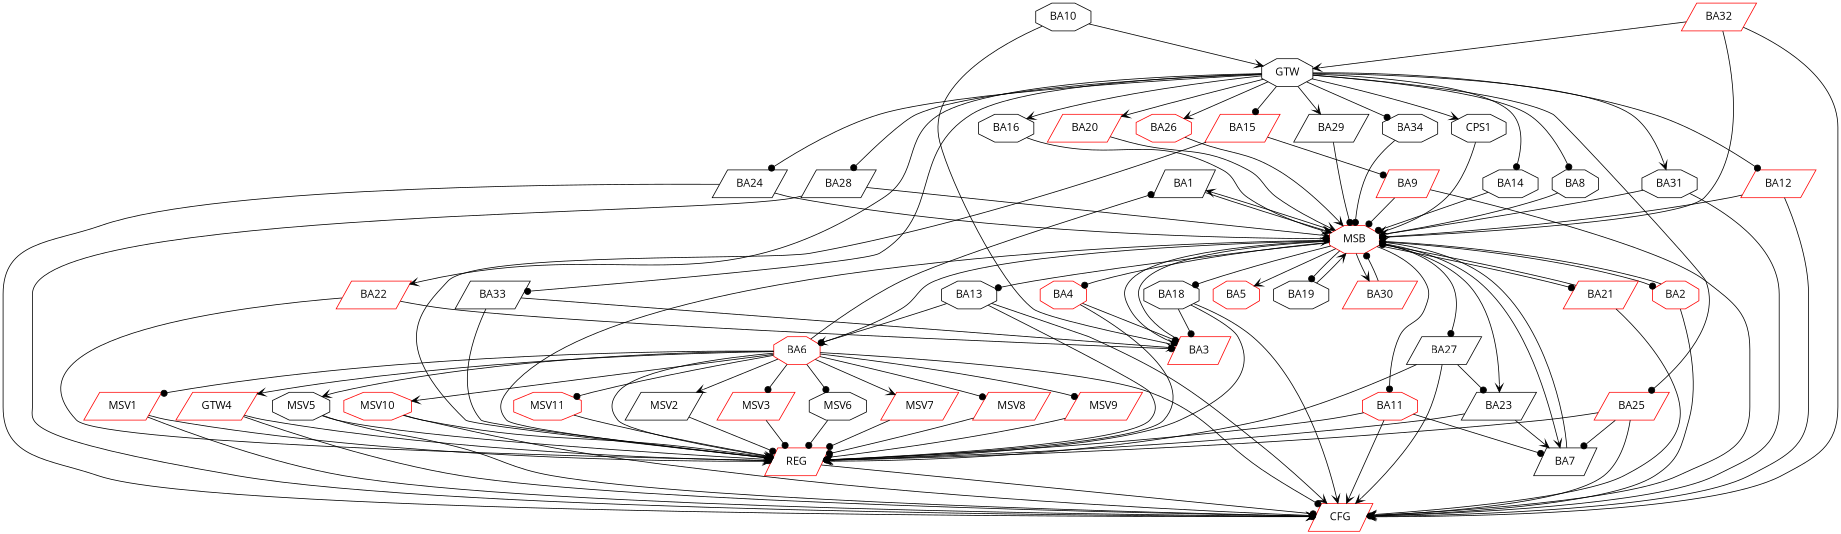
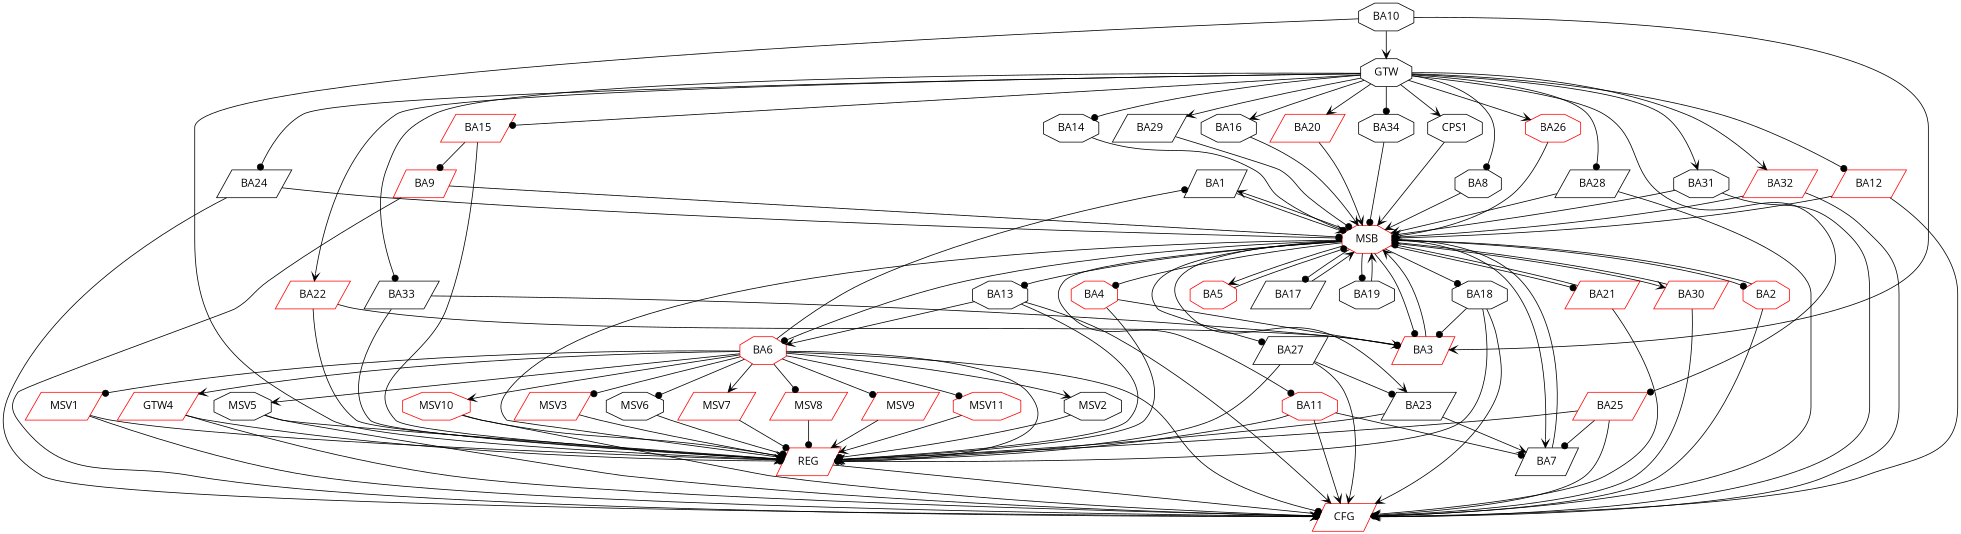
edge "BA32" -> "GTW": reversed
edge "BA10" -> "REG": added
edge "BA5" -> "MSB": added
node "BA17": added
node "MSV2": shape parallelogram -> octagon
edge "BA30" -> "CFG": added
